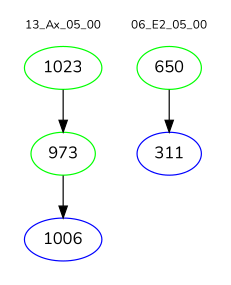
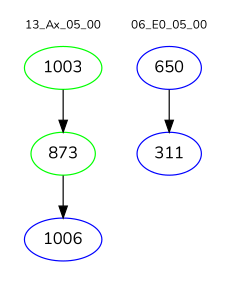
cluster "06_E2_05_00": label "06_E2_05_00" -> "06_E0_05_00"
node "1023": label "1023" -> "1003"
node "650": color green -> blue
node "973": label "973" -> "873"
